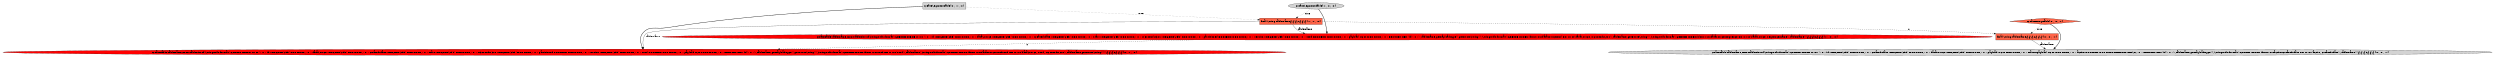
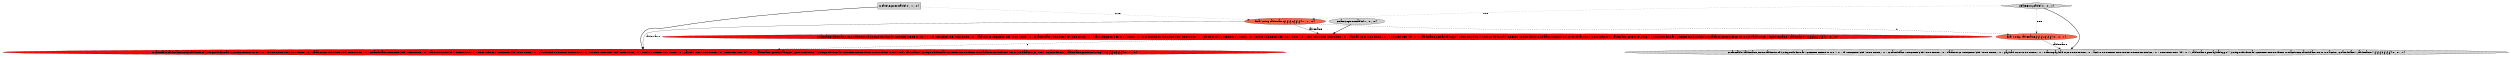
edge "createSegmentTable['1', '0', '0']" -> "final String tableName@@@2@@@['1', '1', '0']": now "createEntryTable['0', '0', '1']" -> "final String tableName@@@2@@@['1', '1', '0']"
node "final String tableName@@@2@@@['1', '1', '0']": shape box -> ellipse
node "createEntryTable['0', '0', '1']": fillcolor tomato -> lightgray
node "final String tableName@@@2@@@['0', '0', '1']": shape box -> ellipse
